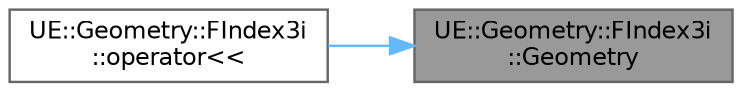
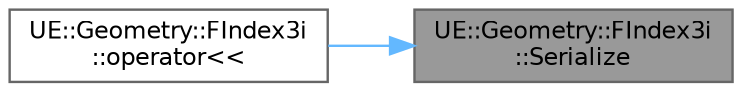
node "UE::Geometry::FIndex3i ::Geometry": label "UE::Geometry::FIndex3i ::Geometry" -> "UE::Geometry::FIndex3i ::Serialize"
